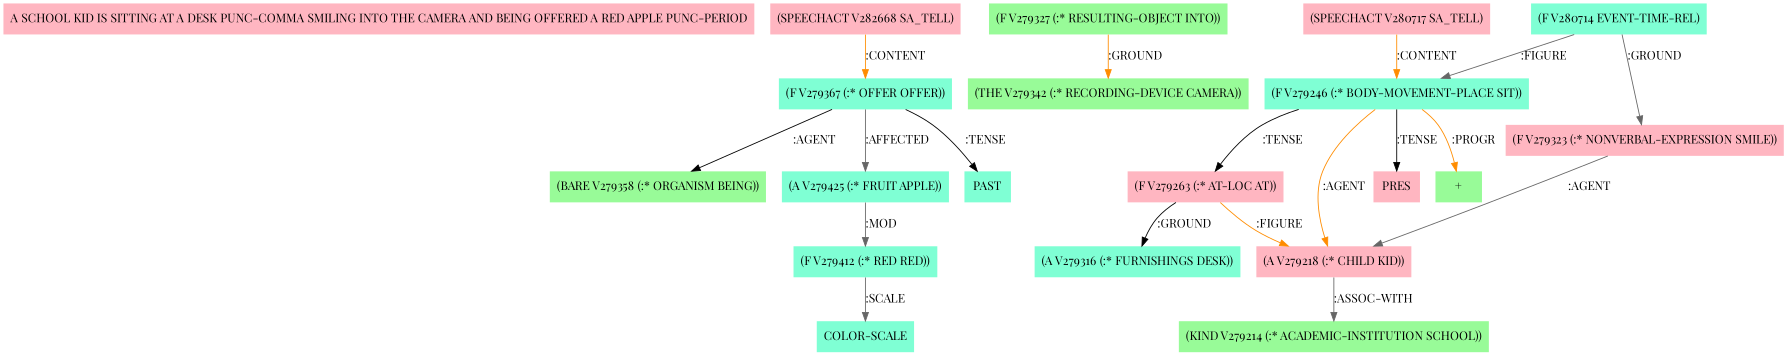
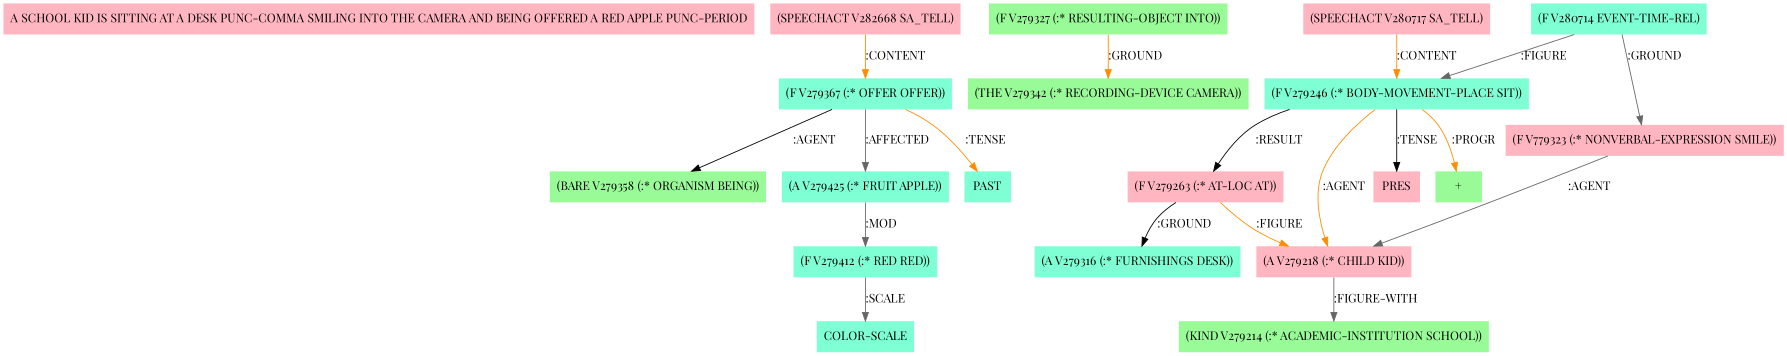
edge "(F V279367 (:* OFFER OFFER))" -> "PAST": color black -> darkorange
edge "(F V279246 (:* BODY-MOVEMENT-PLACE SIT))" -> "(F V279263 (:* AT-LOC AT))": label ":TENSE" -> ":RESULT"
node "(F V279323 (:* NONVERBAL-EXPRESSION SMILE))": label "(F V279323 (:* NONVERBAL-EXPRESSION SMILE))" -> "(F V779323 (:* NONVERBAL-EXPRESSION SMILE))"
edge "(A V279218 (:* CHILD KID))" -> "(KIND V279214 (:* ACADEMIC-INSTITUTION SCHOOL))": label ":ASSOC-WITH" -> ":FIGURE-WITH"
